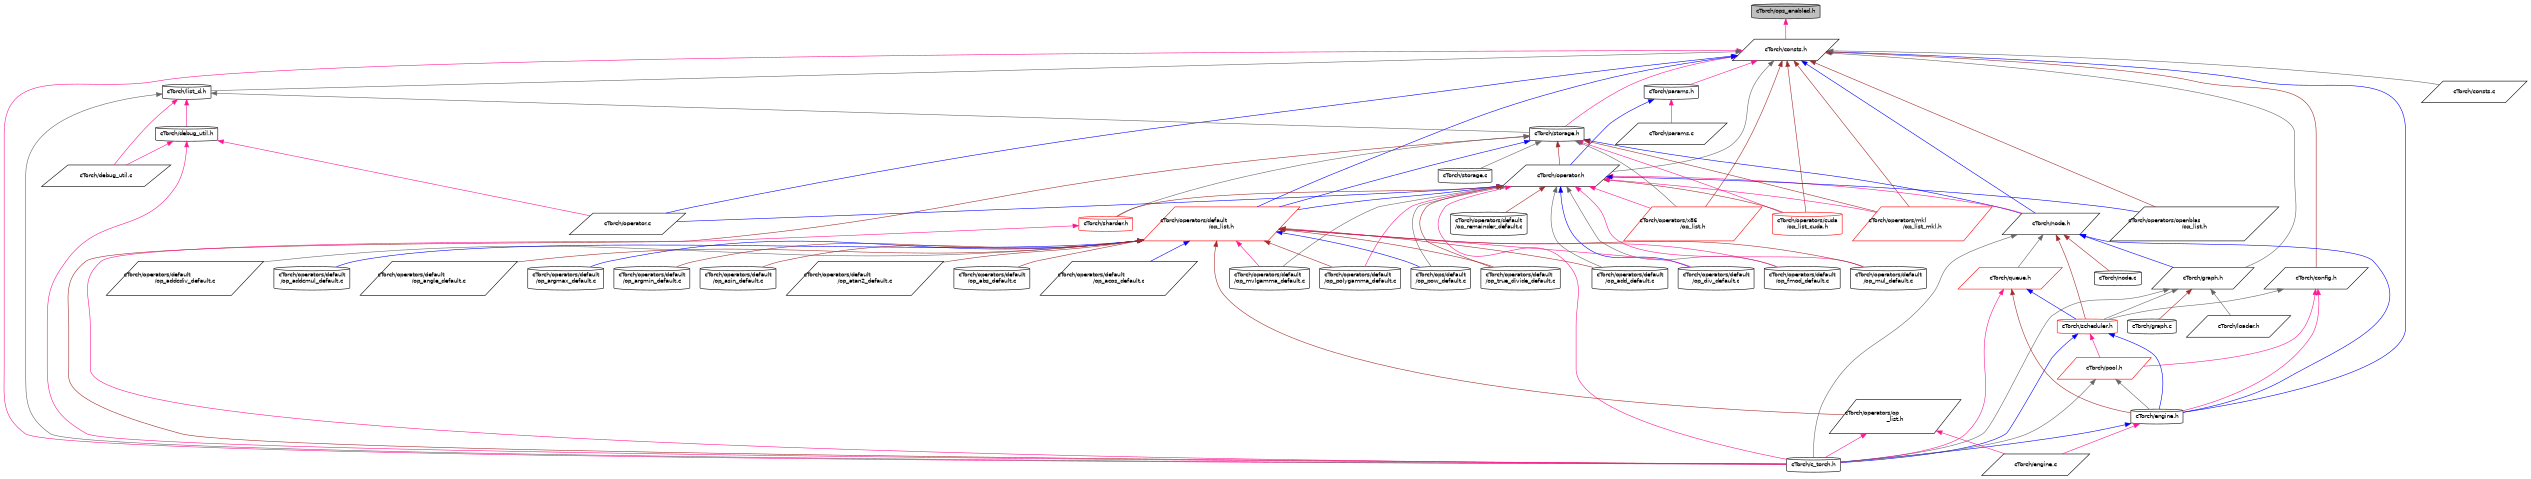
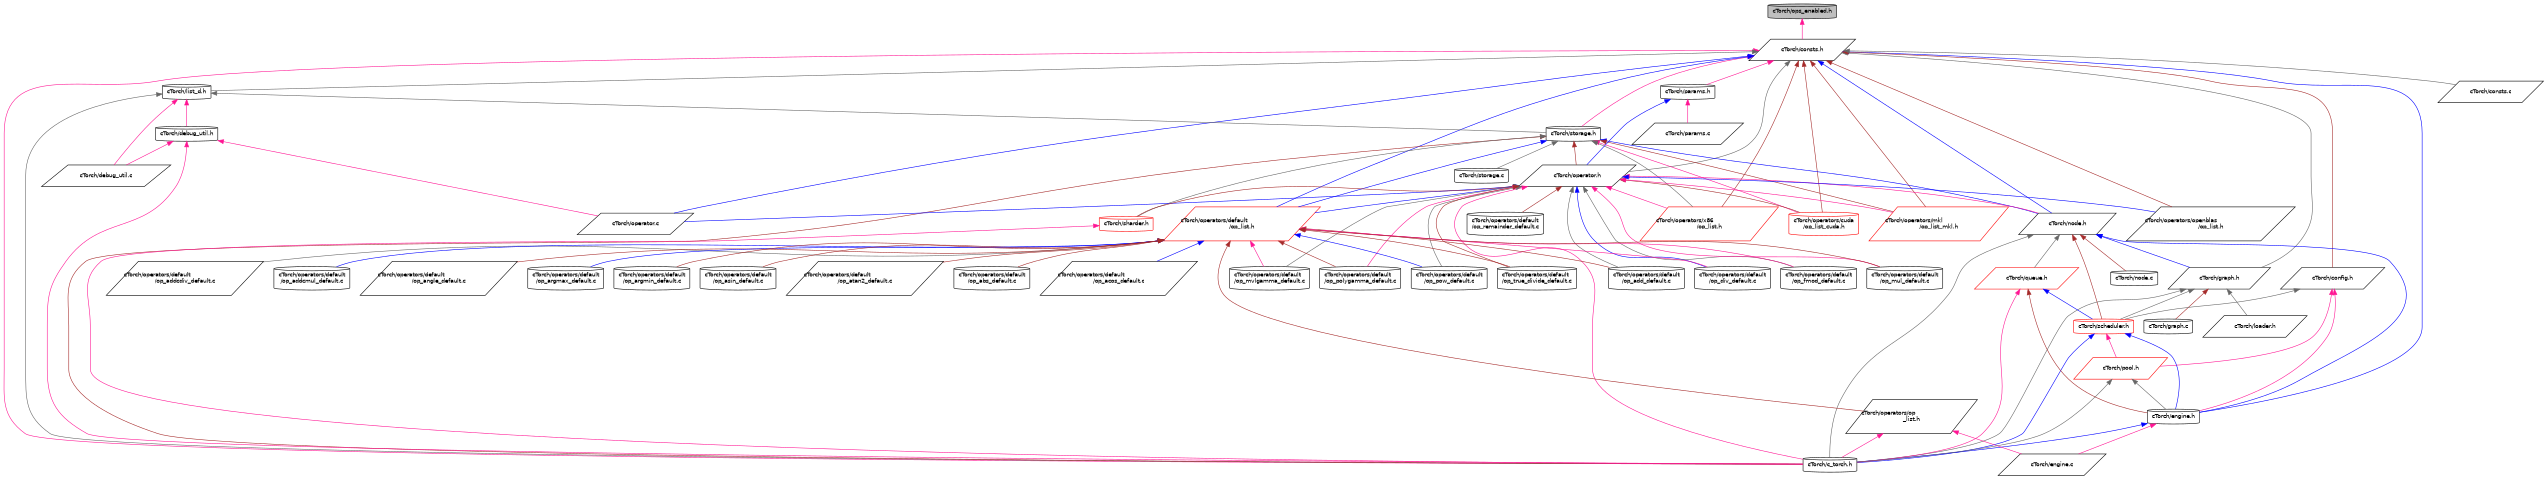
node "cTorch/ops/default /op_pow_default.c": label "cTorch/ops/default /op_pow_default.c" -> "cTorch/operators/default /op_pow_default.c"
